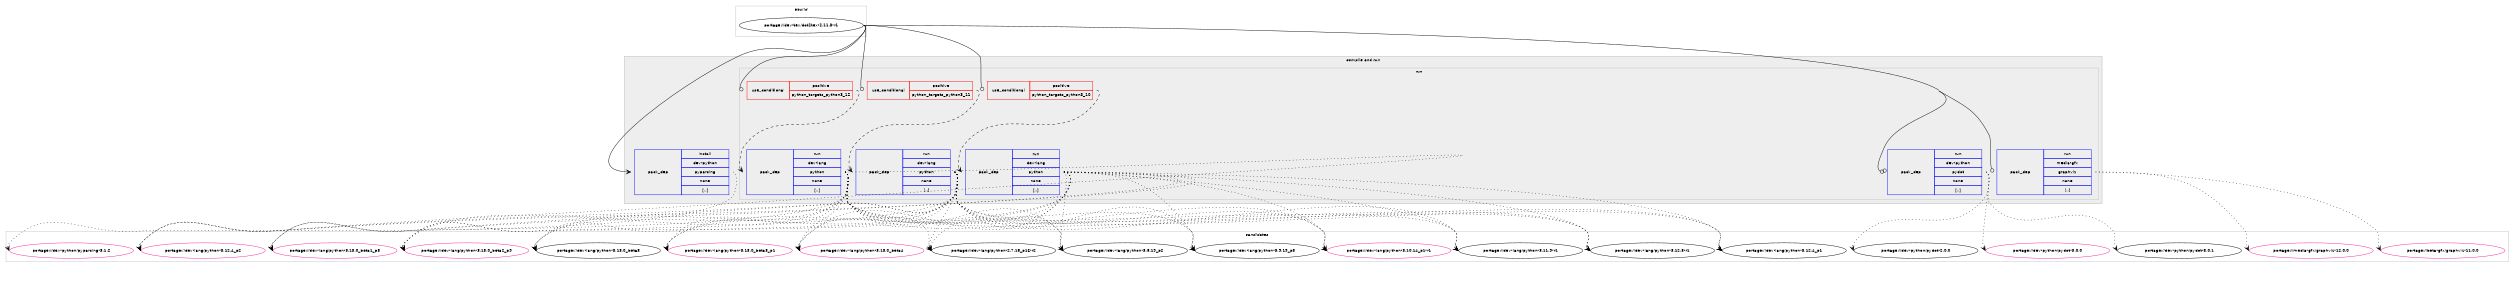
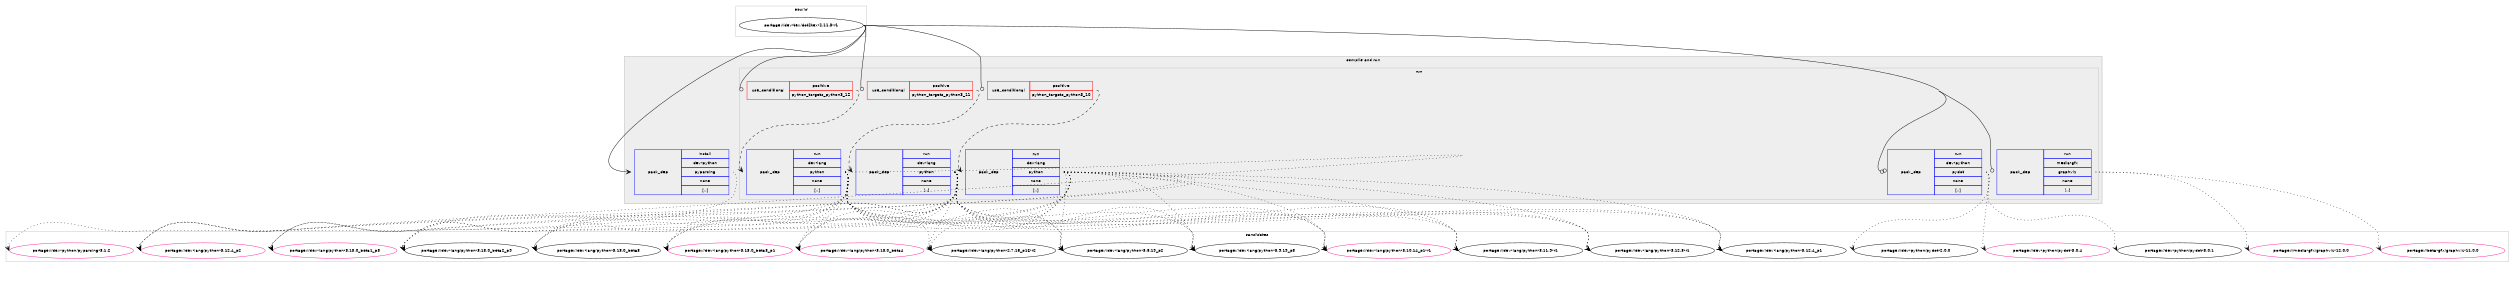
node "portage://dev-lang/python-3.13.0_beta2_p9": color deeppink -> black
node "portage://dev-python/pydot-3.0.0": label "portage://dev-python/pydot-3.0.0" -> "portage://dev-python/pydot-3.0.4"
